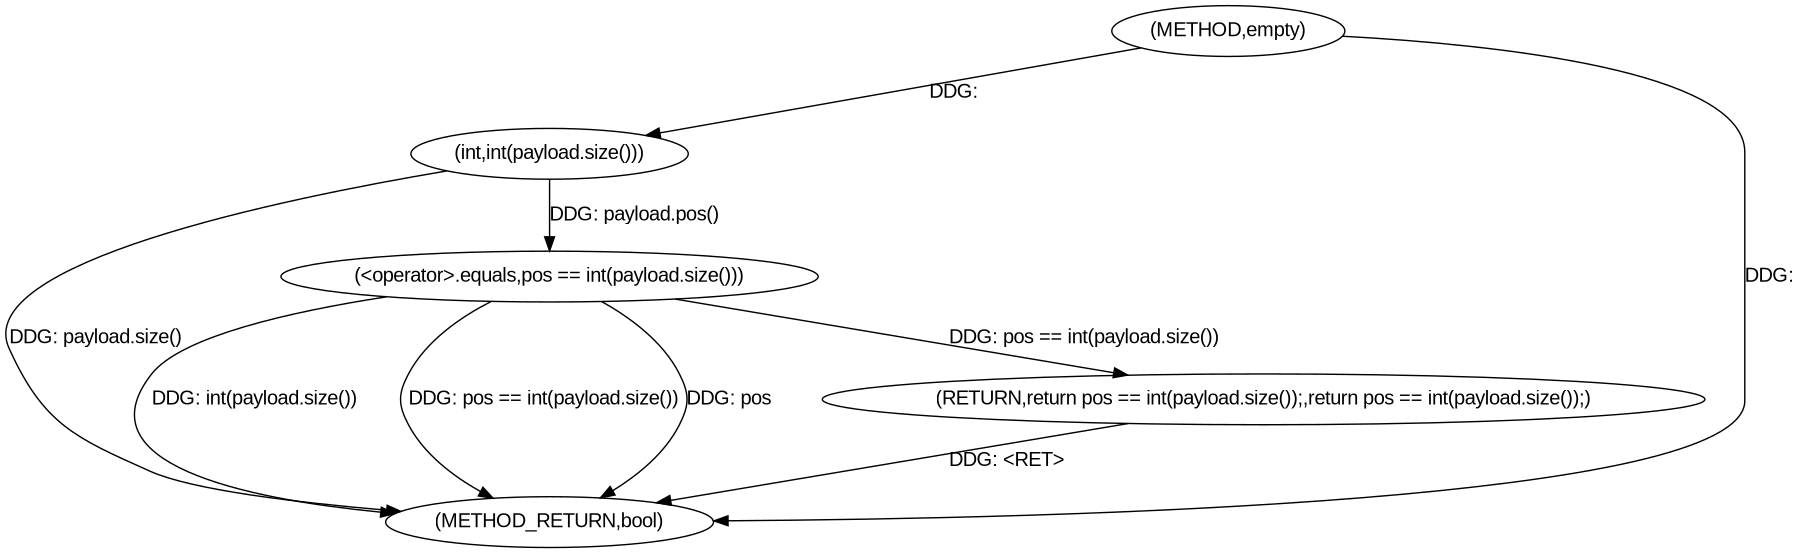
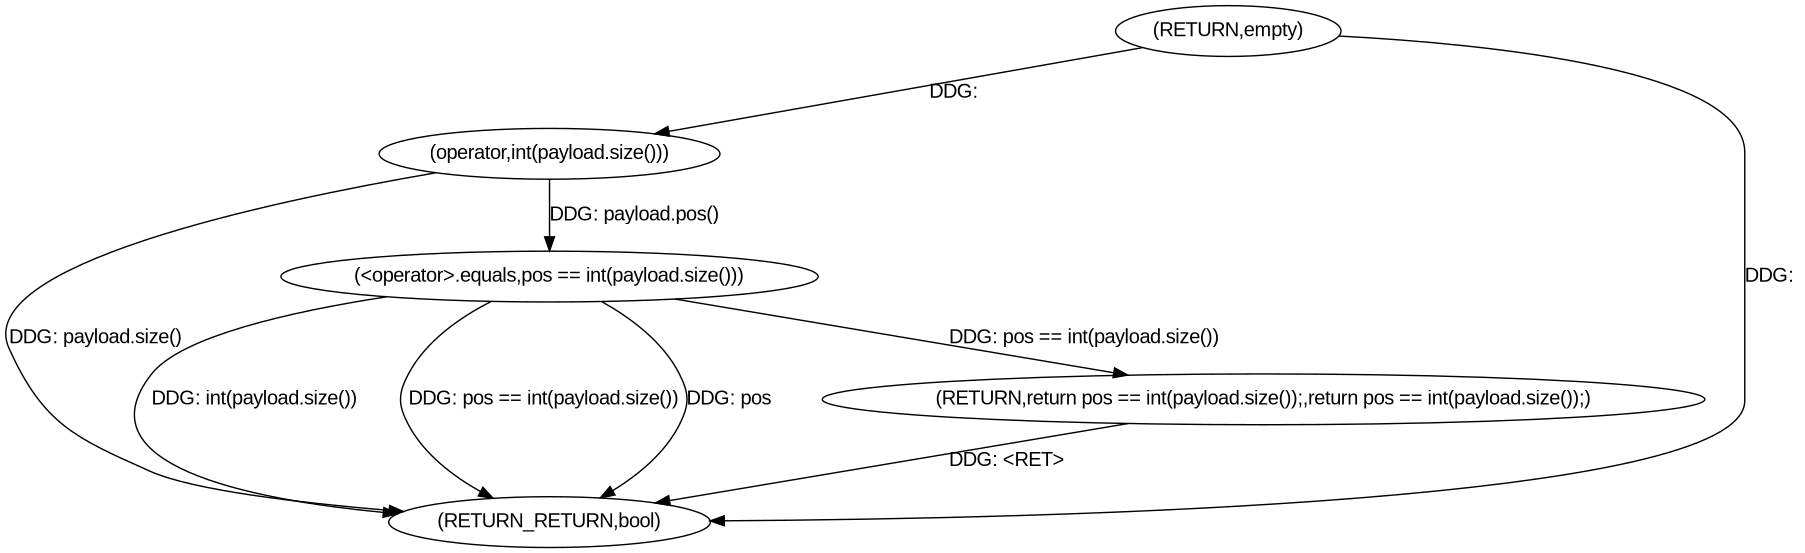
node "(METHOD,empty)": label "(METHOD,empty)" -> "(RETURN,empty)"
node "(int,int(payload.size()))": label "(int,int(payload.size()))" -> "(operator,int(payload.size()))"
node "(METHOD_RETURN,bool)": label "(METHOD_RETURN,bool)" -> "(RETURN_RETURN,bool)"
